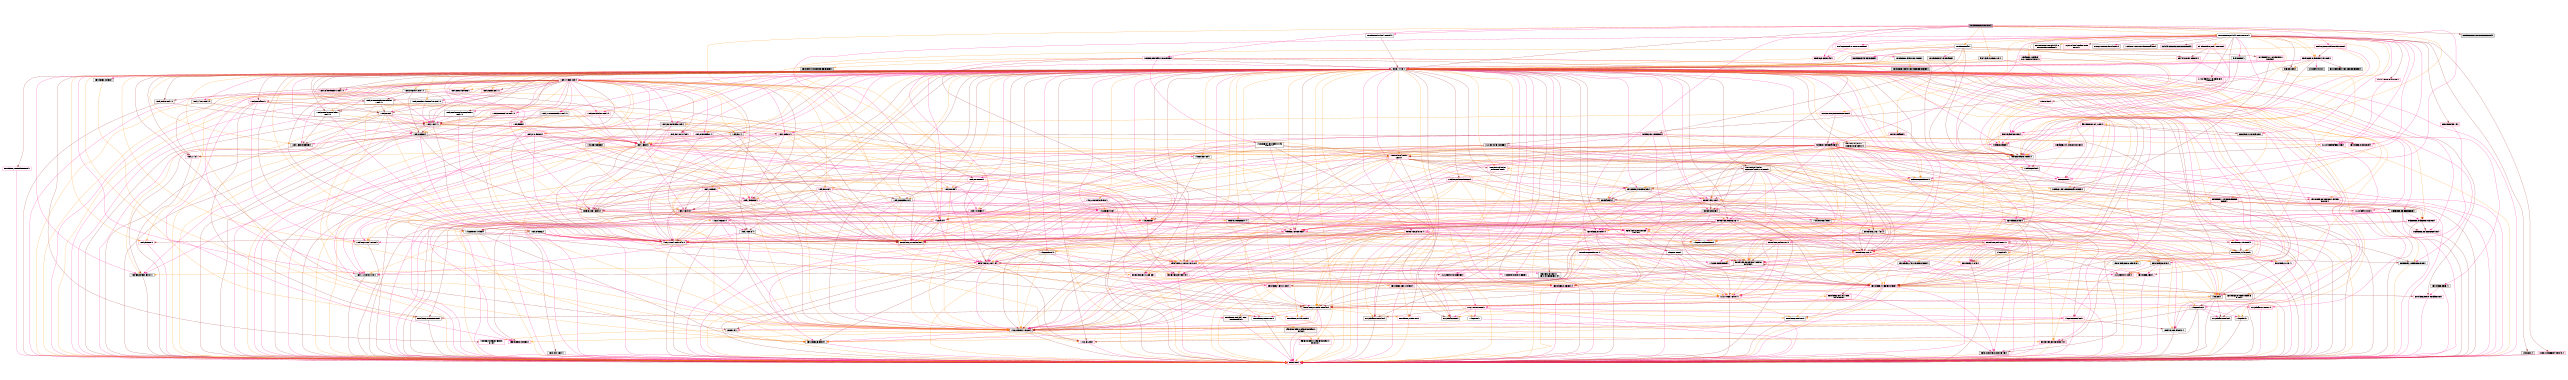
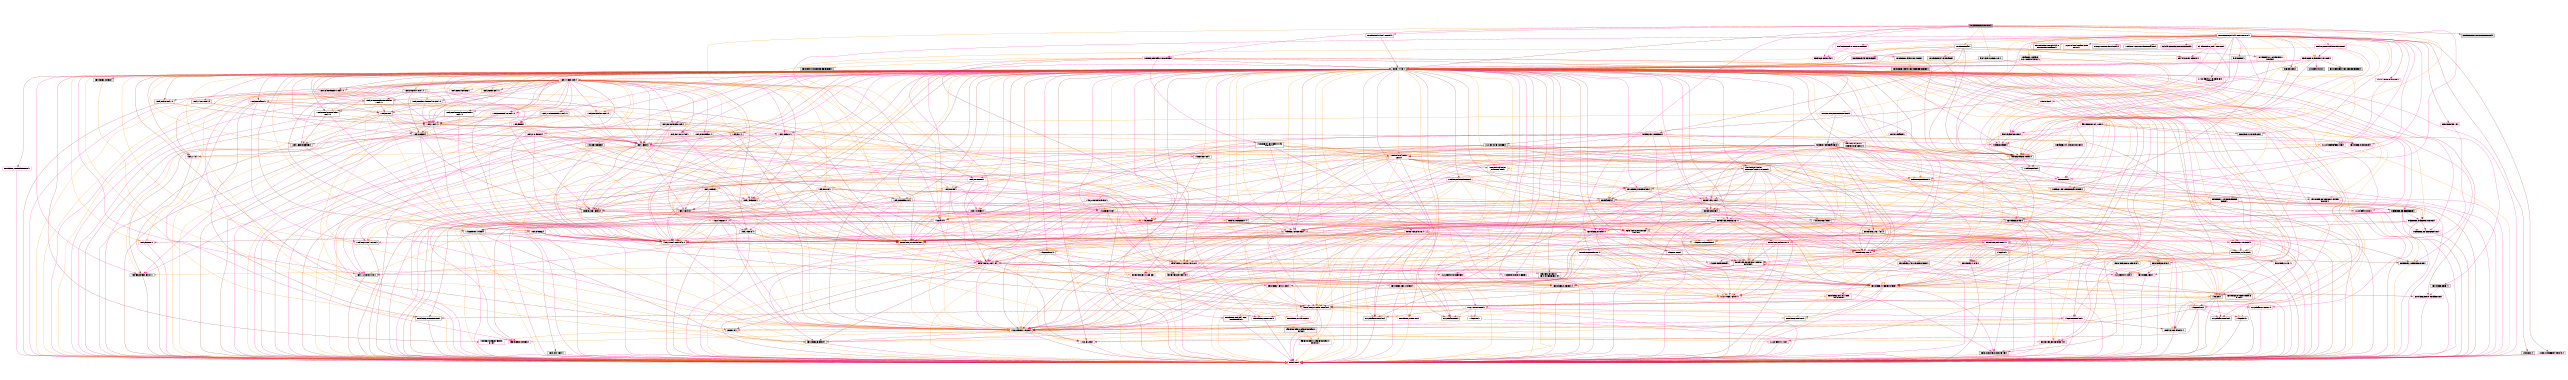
edge "Misc/FrameRate.h" -> "Math/UnrealMathUtility.h": added
edge "UObject/NameTypes.h" -> "Templates/UnrealTypeTraits.h": added
node "HAL/PlatformMisc.h": added
